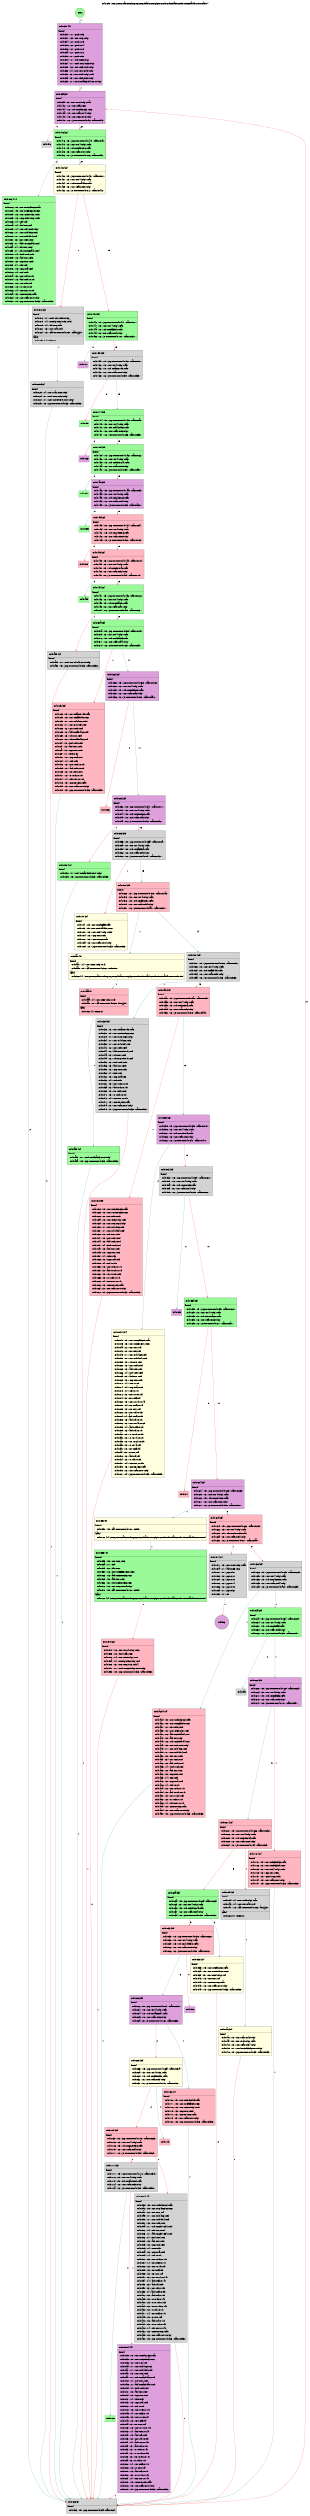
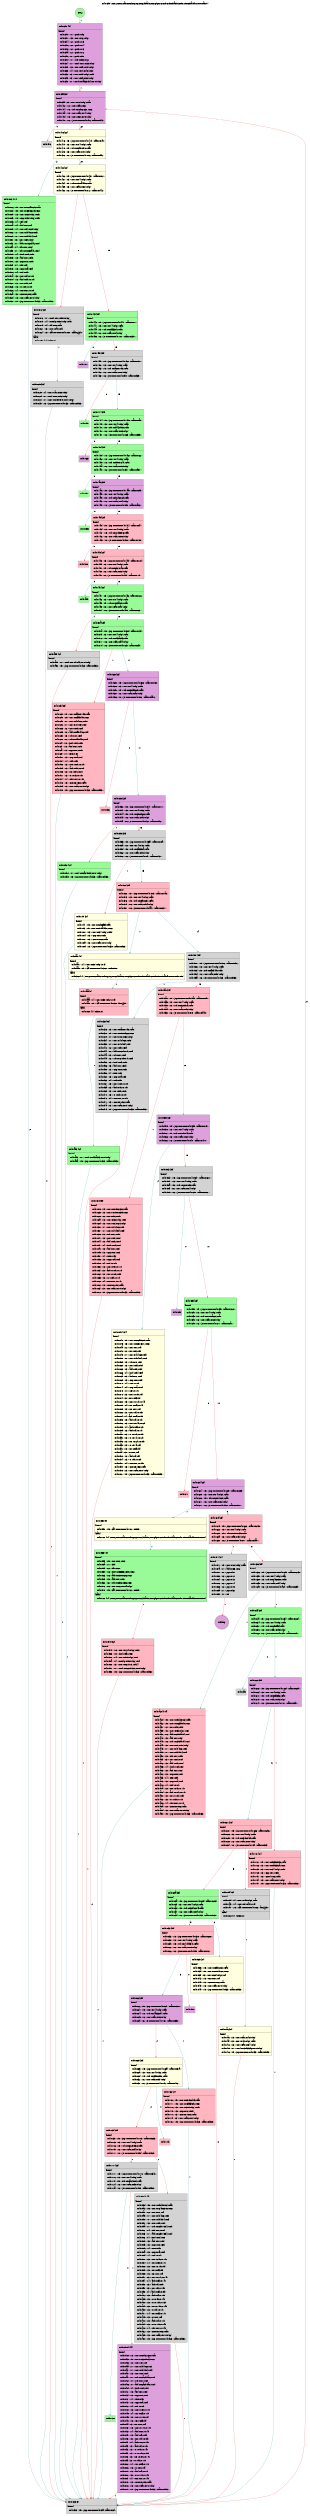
node "0x401416 [22]": fillcolor palegreen -> lightyellow
edge "0x4017f7 [27]" -> "0x401f23 [5]": added, label "1"
